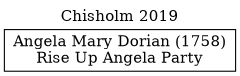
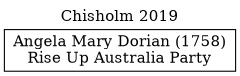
node "Angela Mary Dorian (1758) Rise Up Angela Party": label "Angela Mary Dorian (1758) Rise Up Angela Party" -> "Angela Mary Dorian (1758) Rise Up Australia Party"
